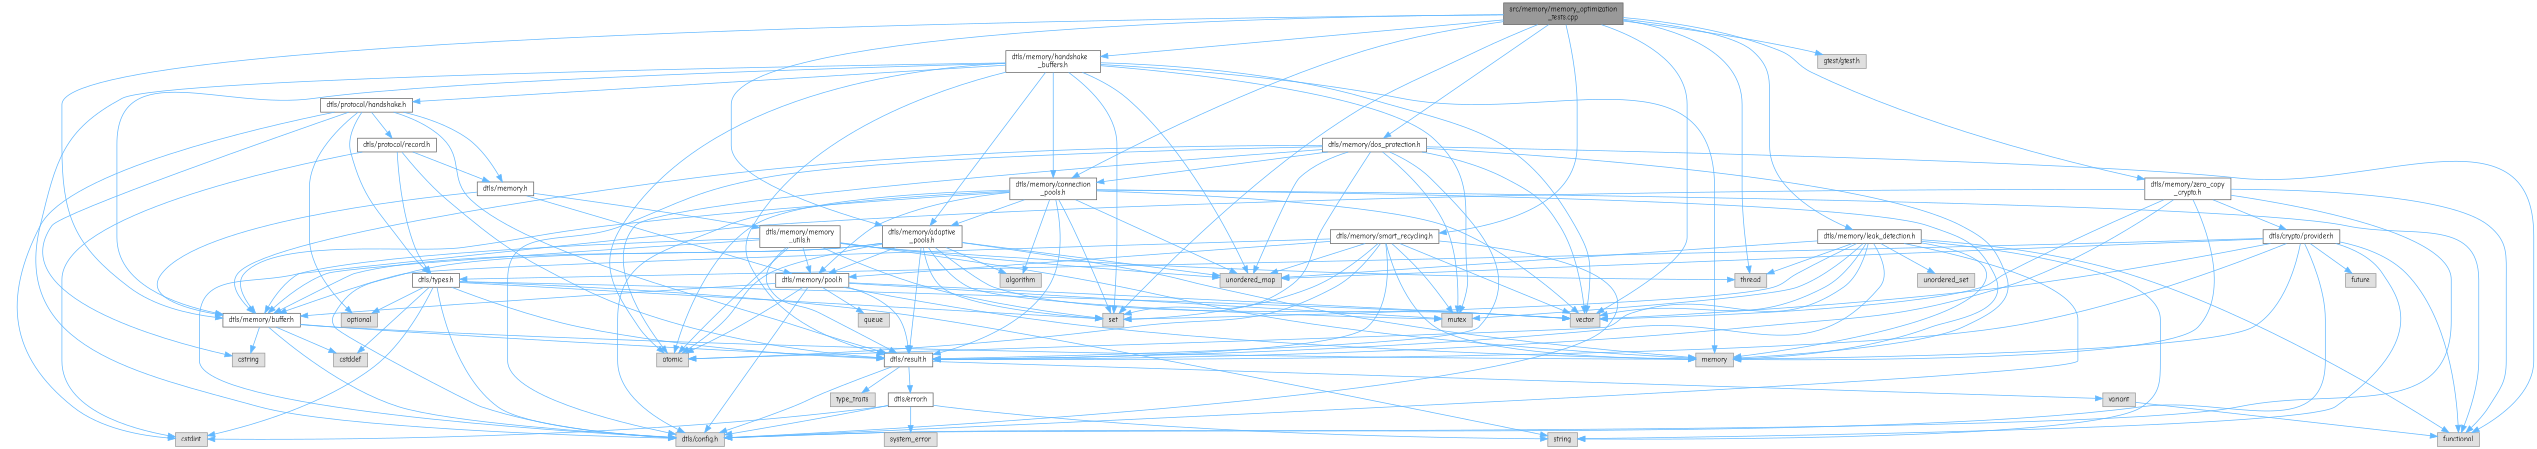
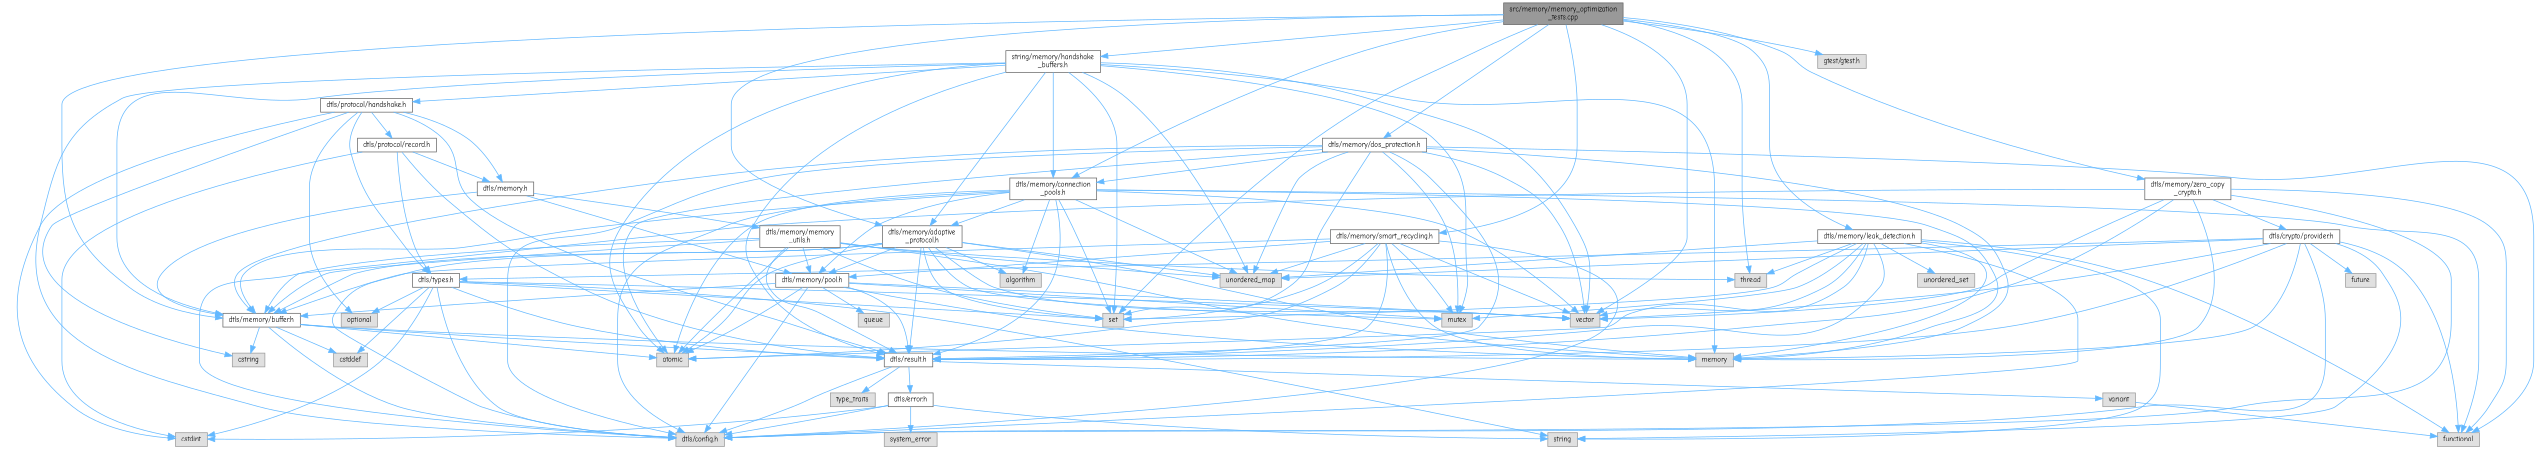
node "dtls/memory/handshake _buffers.h": label "dtls/memory/handshake _buffers.h" -> "string/memory/handshake _buffers.h"
node "dtls/memory/adaptive _pools.h": label "dtls/memory/adaptive _pools.h" -> "dtls/memory/adaptive _protocol.h"
edge "dtls/memory/buffer.h" -> "atomic": added
